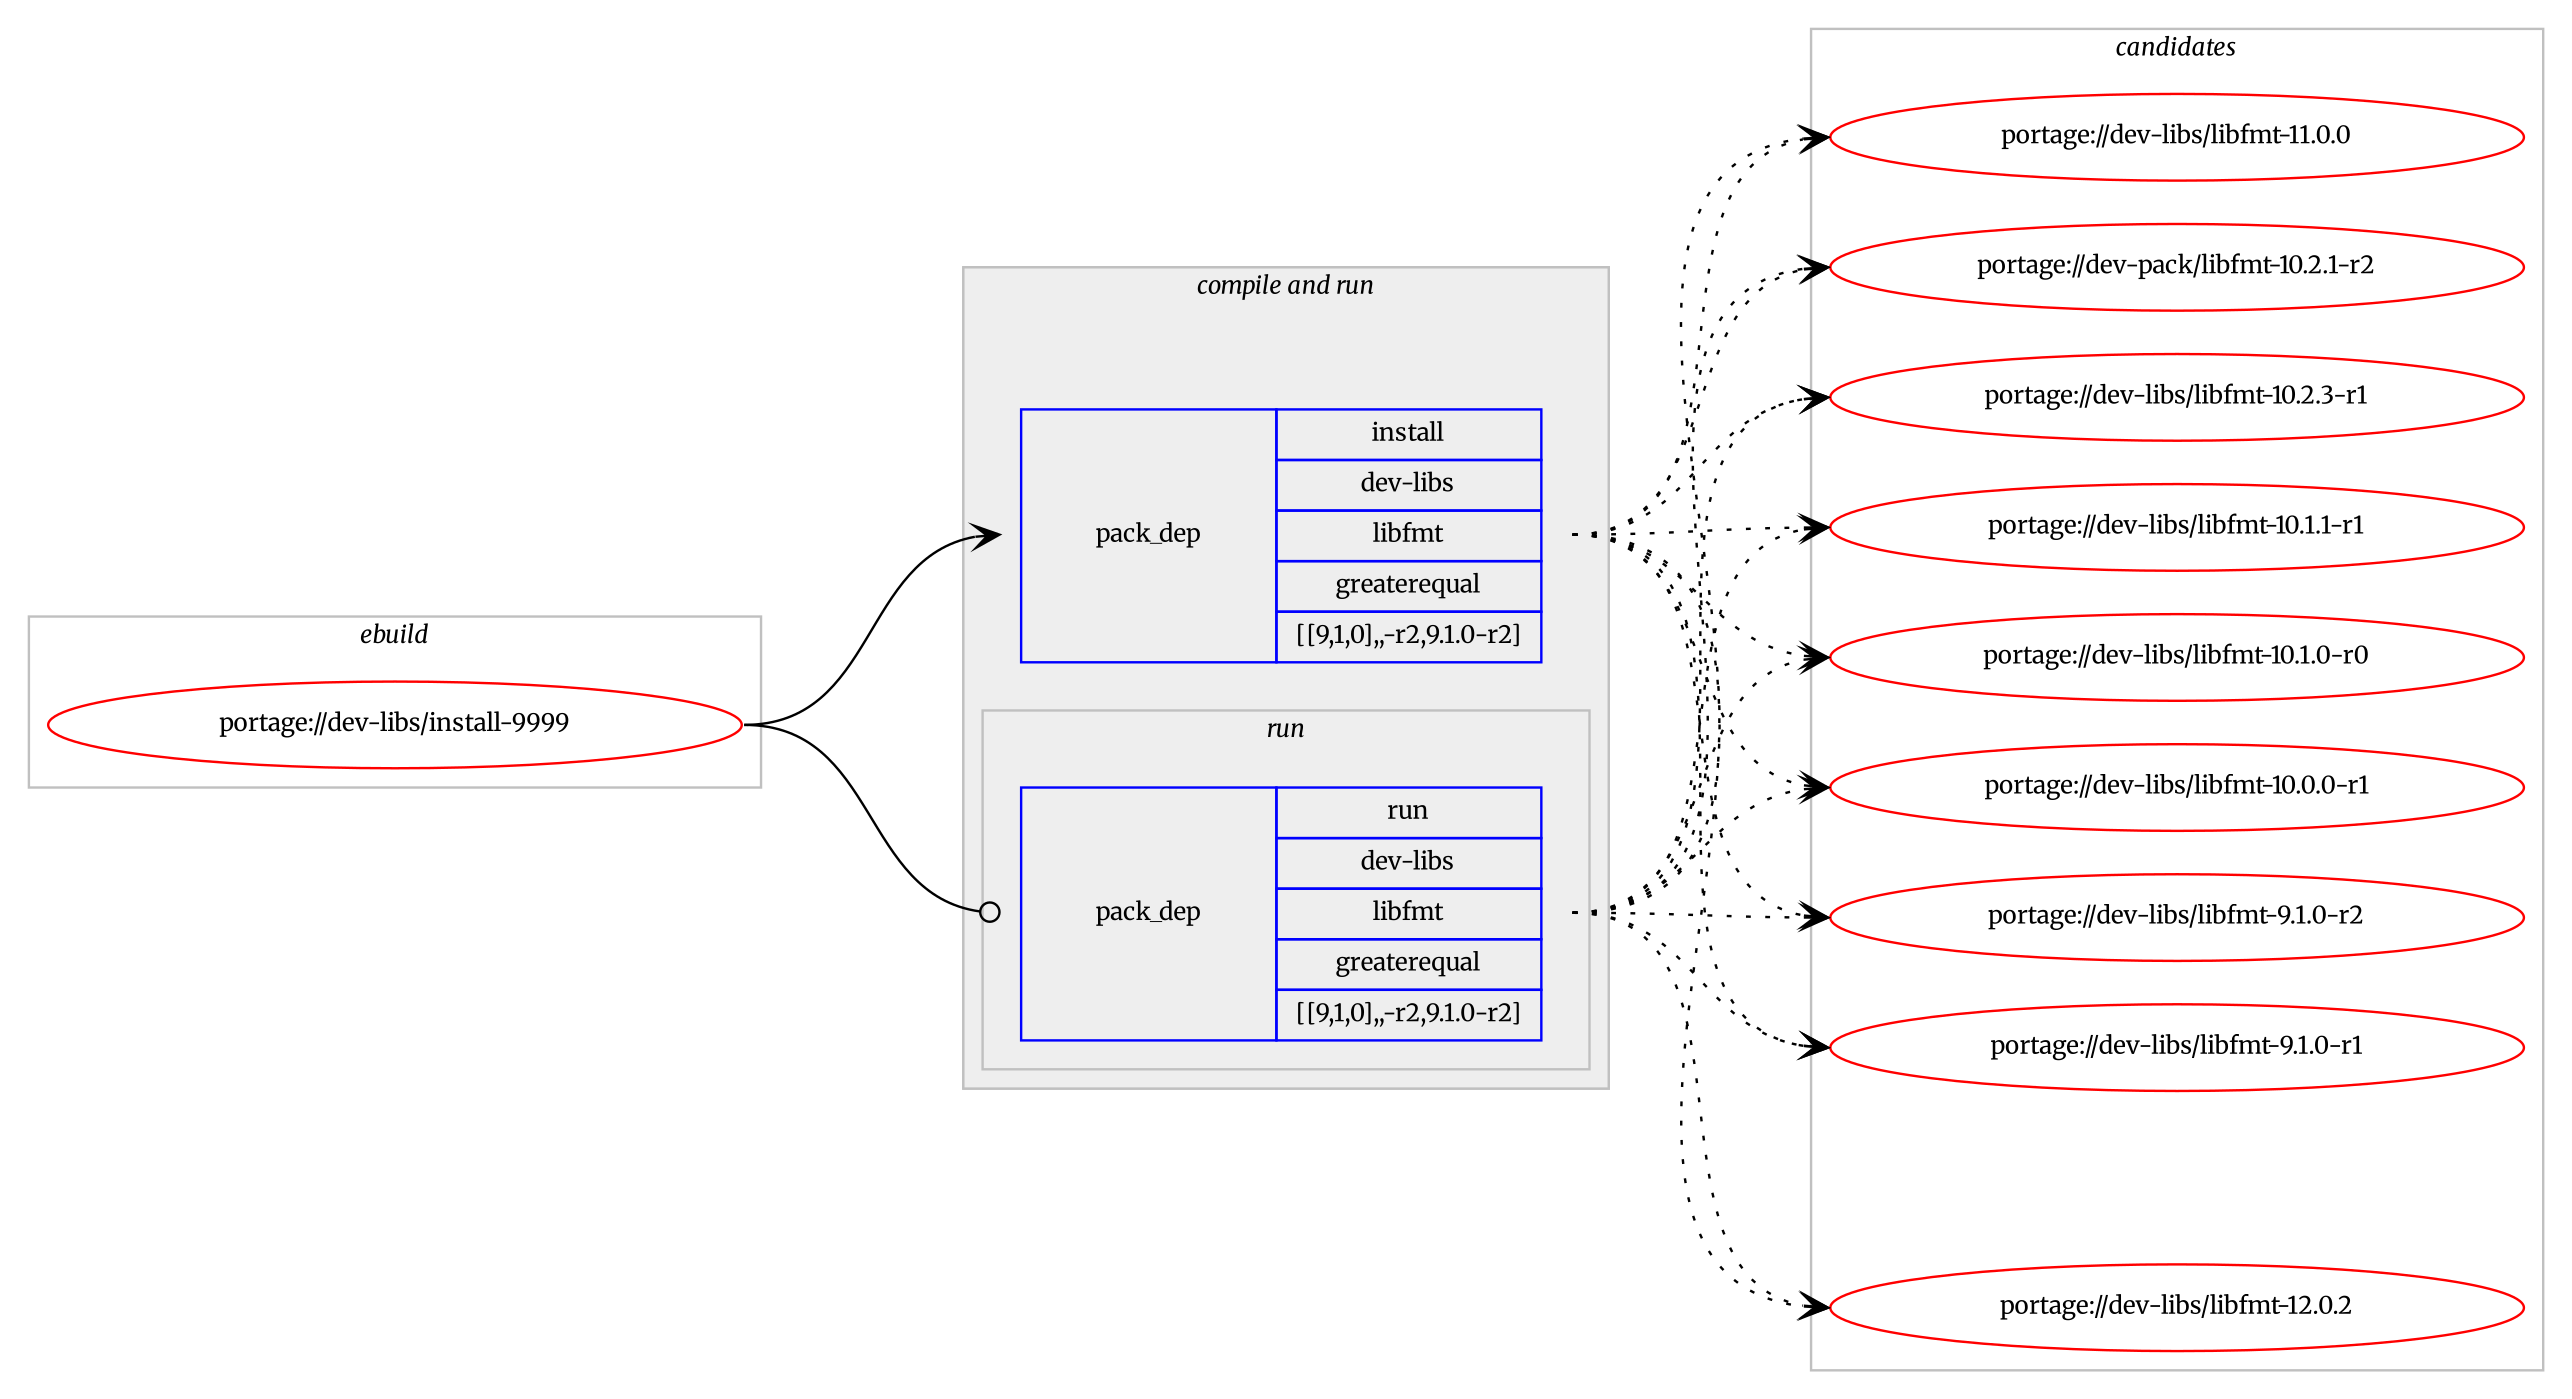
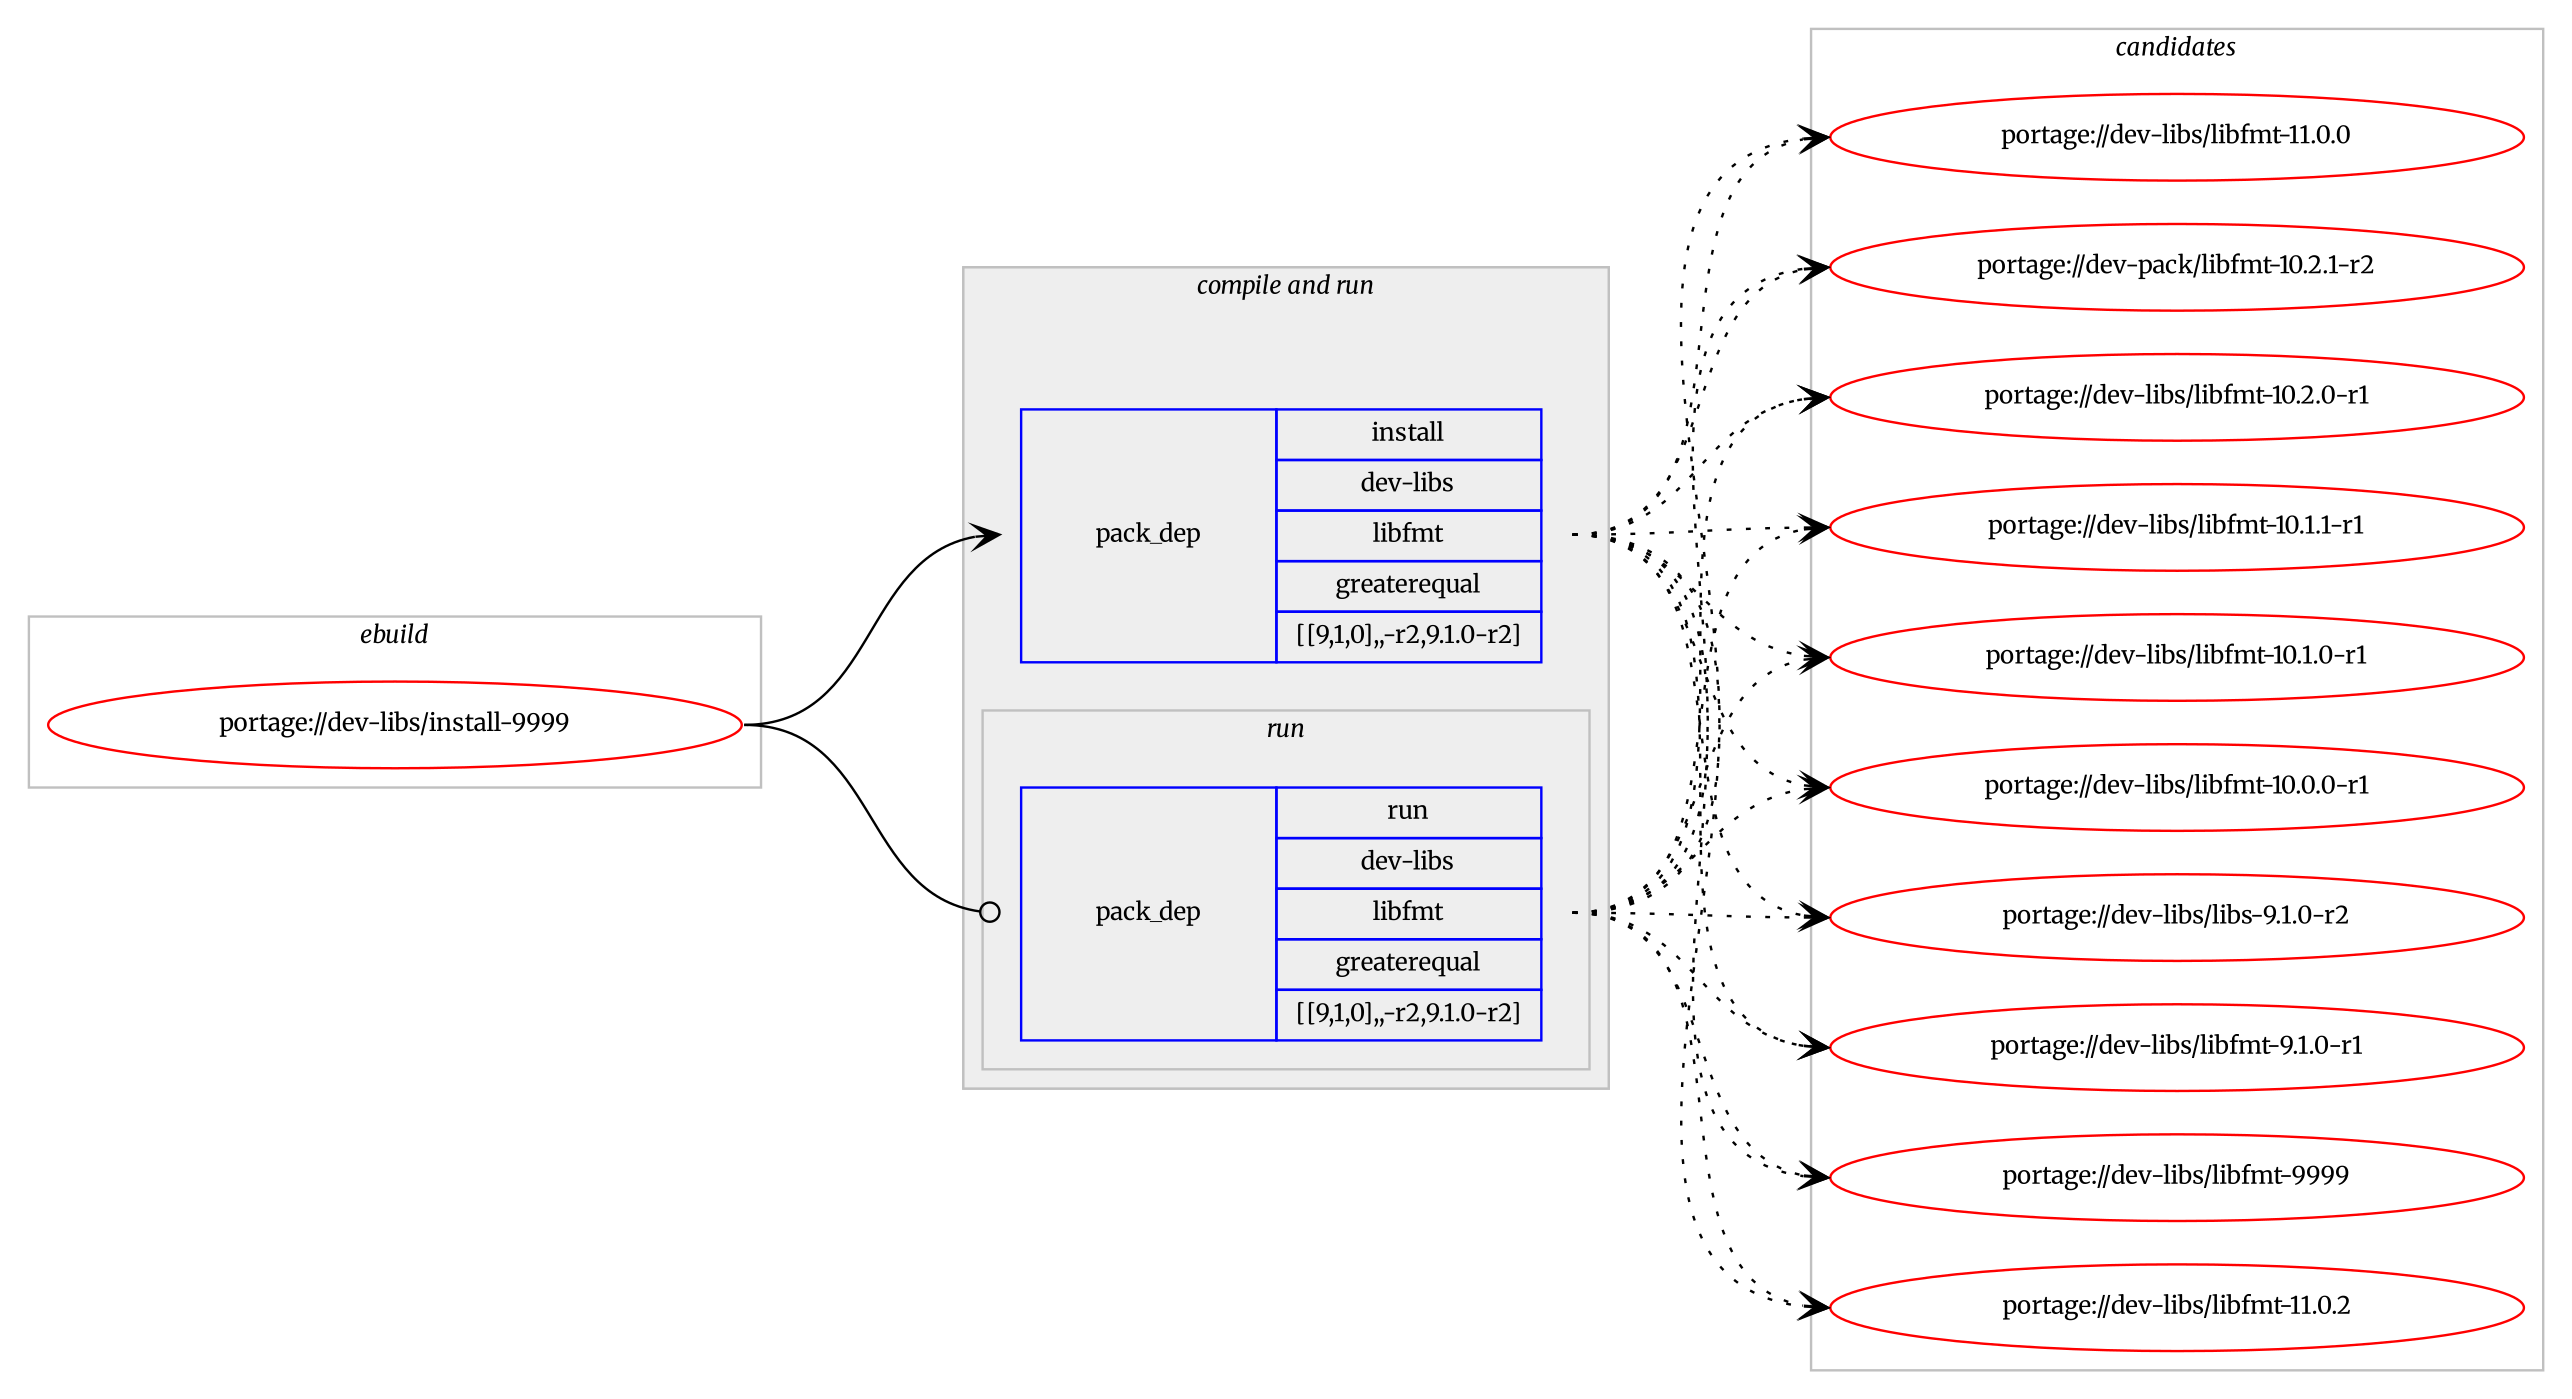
node "portage://dev-libs/libfmt-10.2.3-r1": label "portage://dev-libs/libfmt-10.2.3-r1" -> "portage://dev-libs/libfmt-10.2.0-r1"
node "portage://dev-libs/libfmt-10.1.0-r0": label "portage://dev-libs/libfmt-10.1.0-r0" -> "portage://dev-libs/libfmt-10.1.0-r1"
node "portage://dev-libs/libfmt-9.1.0-r2": label "portage://dev-libs/libfmt-9.1.0-r2" -> "portage://dev-libs/libs-9.1.0-r2"
node "portage://dev-libs/libfmt-9999": added
node "portage://dev-libs/libfmt-12.0.2": label "portage://dev-libs/libfmt-12.0.2" -> "portage://dev-libs/libfmt-11.0.2"
